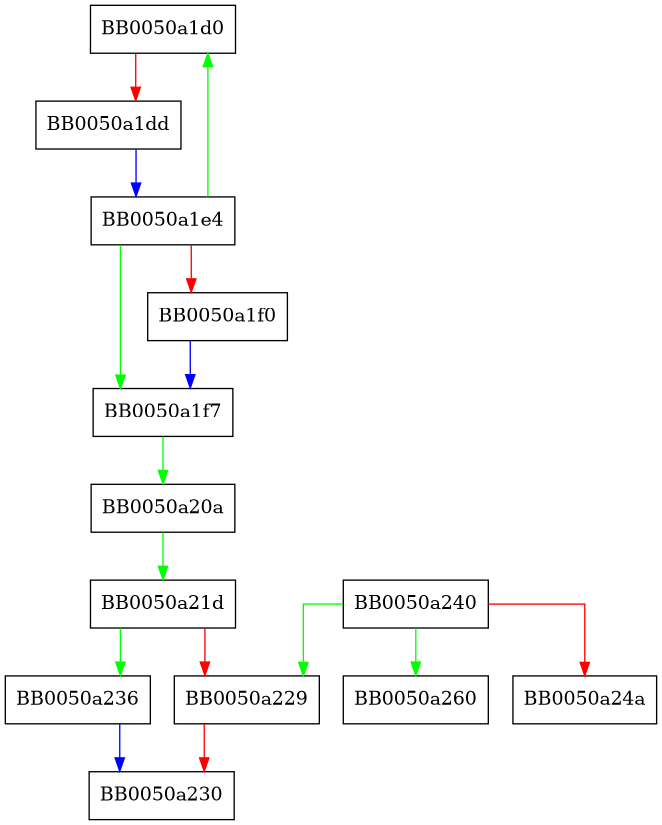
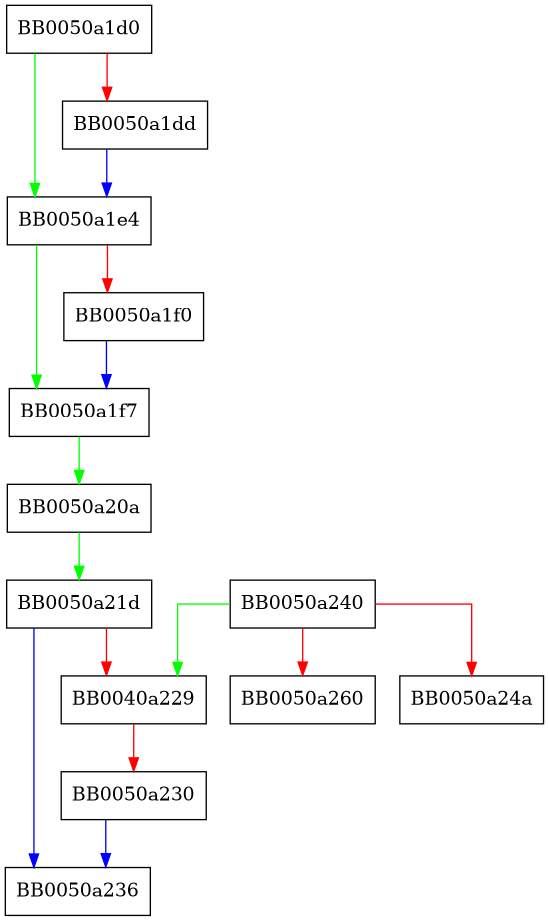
edge "BB0050a1e4" -> "BB0050a1d0": reversed
edge "BB0050a21d" -> "BB0050a236": color green -> blue
edge "BB0050a240" -> "BB0050a260": color green -> red
node "BB0050a229": label "BB0050a229" -> "BB0040a229"
edge "BB0050a236" -> "BB0050a230": reversed
